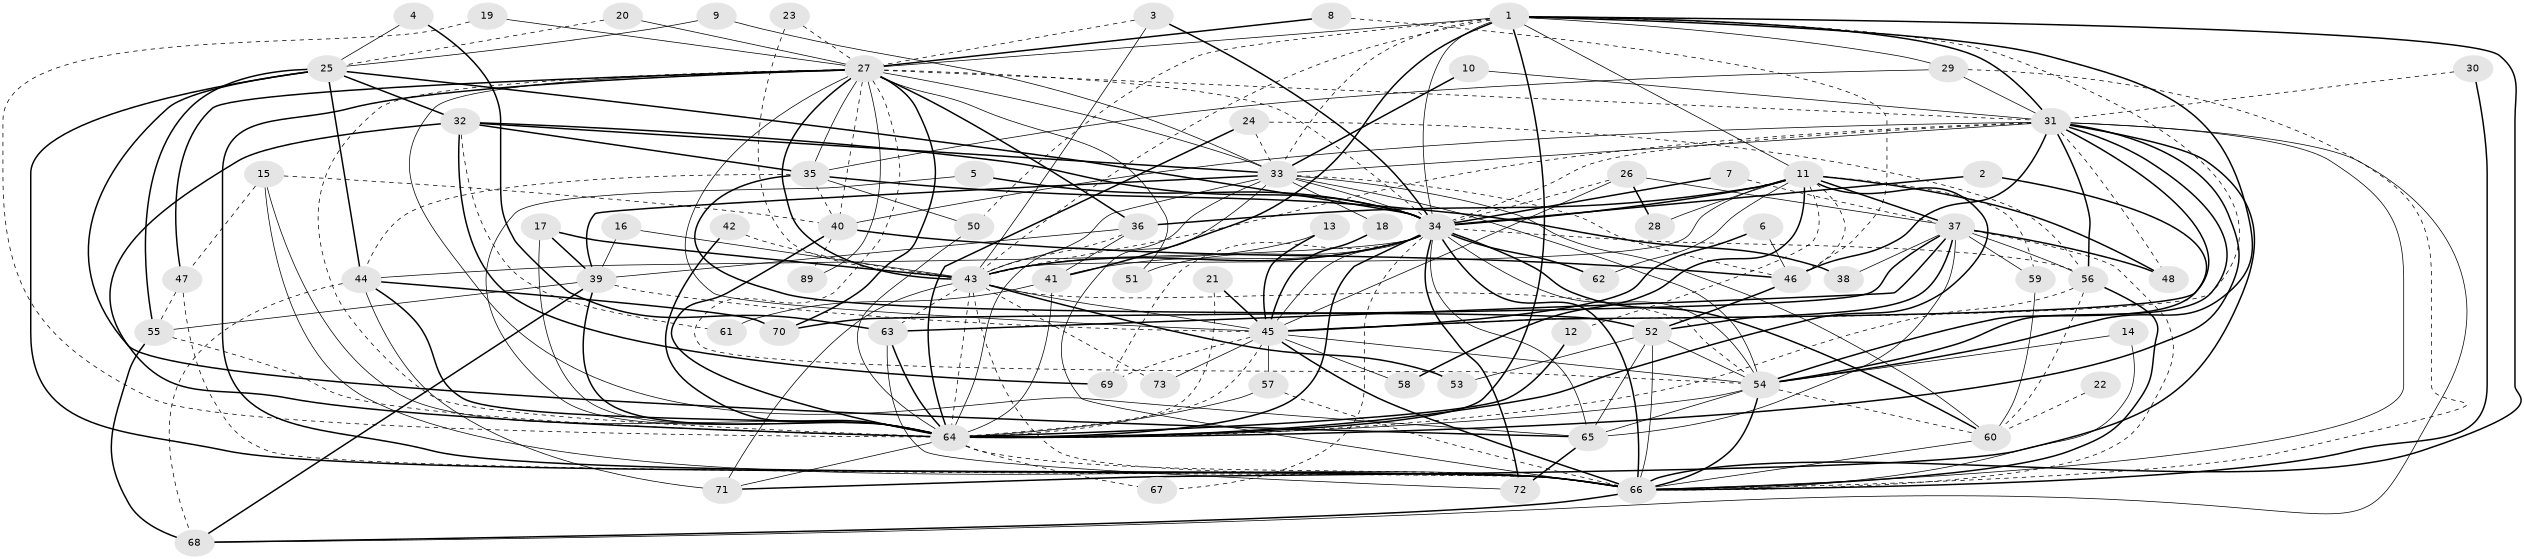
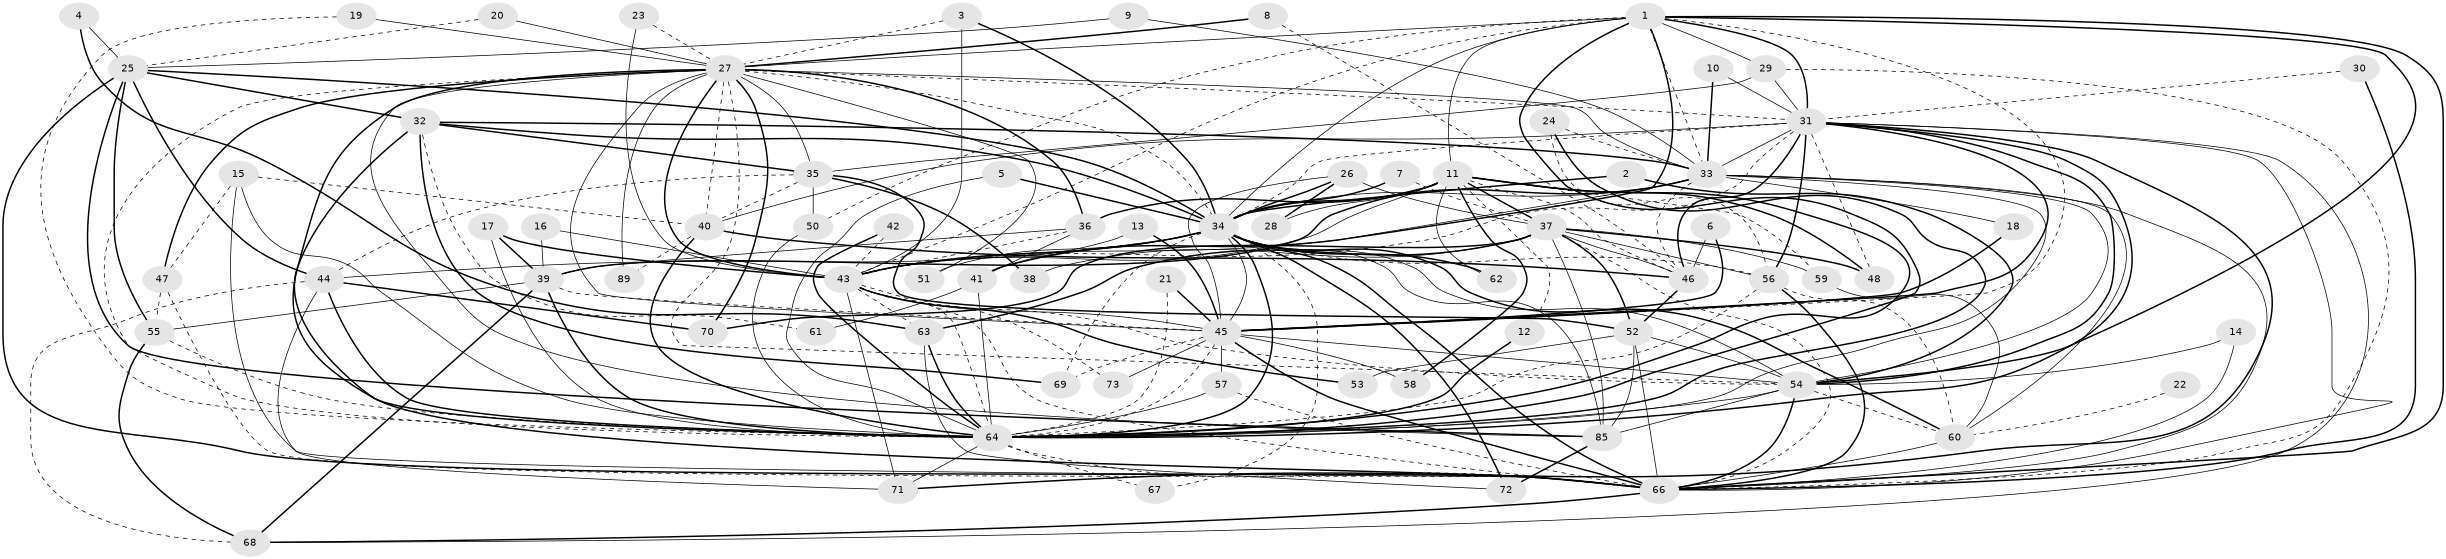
edge "26" -- "34": style dashed -> bold
edge "23" -- "43": style dashed -> solid
edge "37" -- "46": added
node "65": label "65" -> "85"
